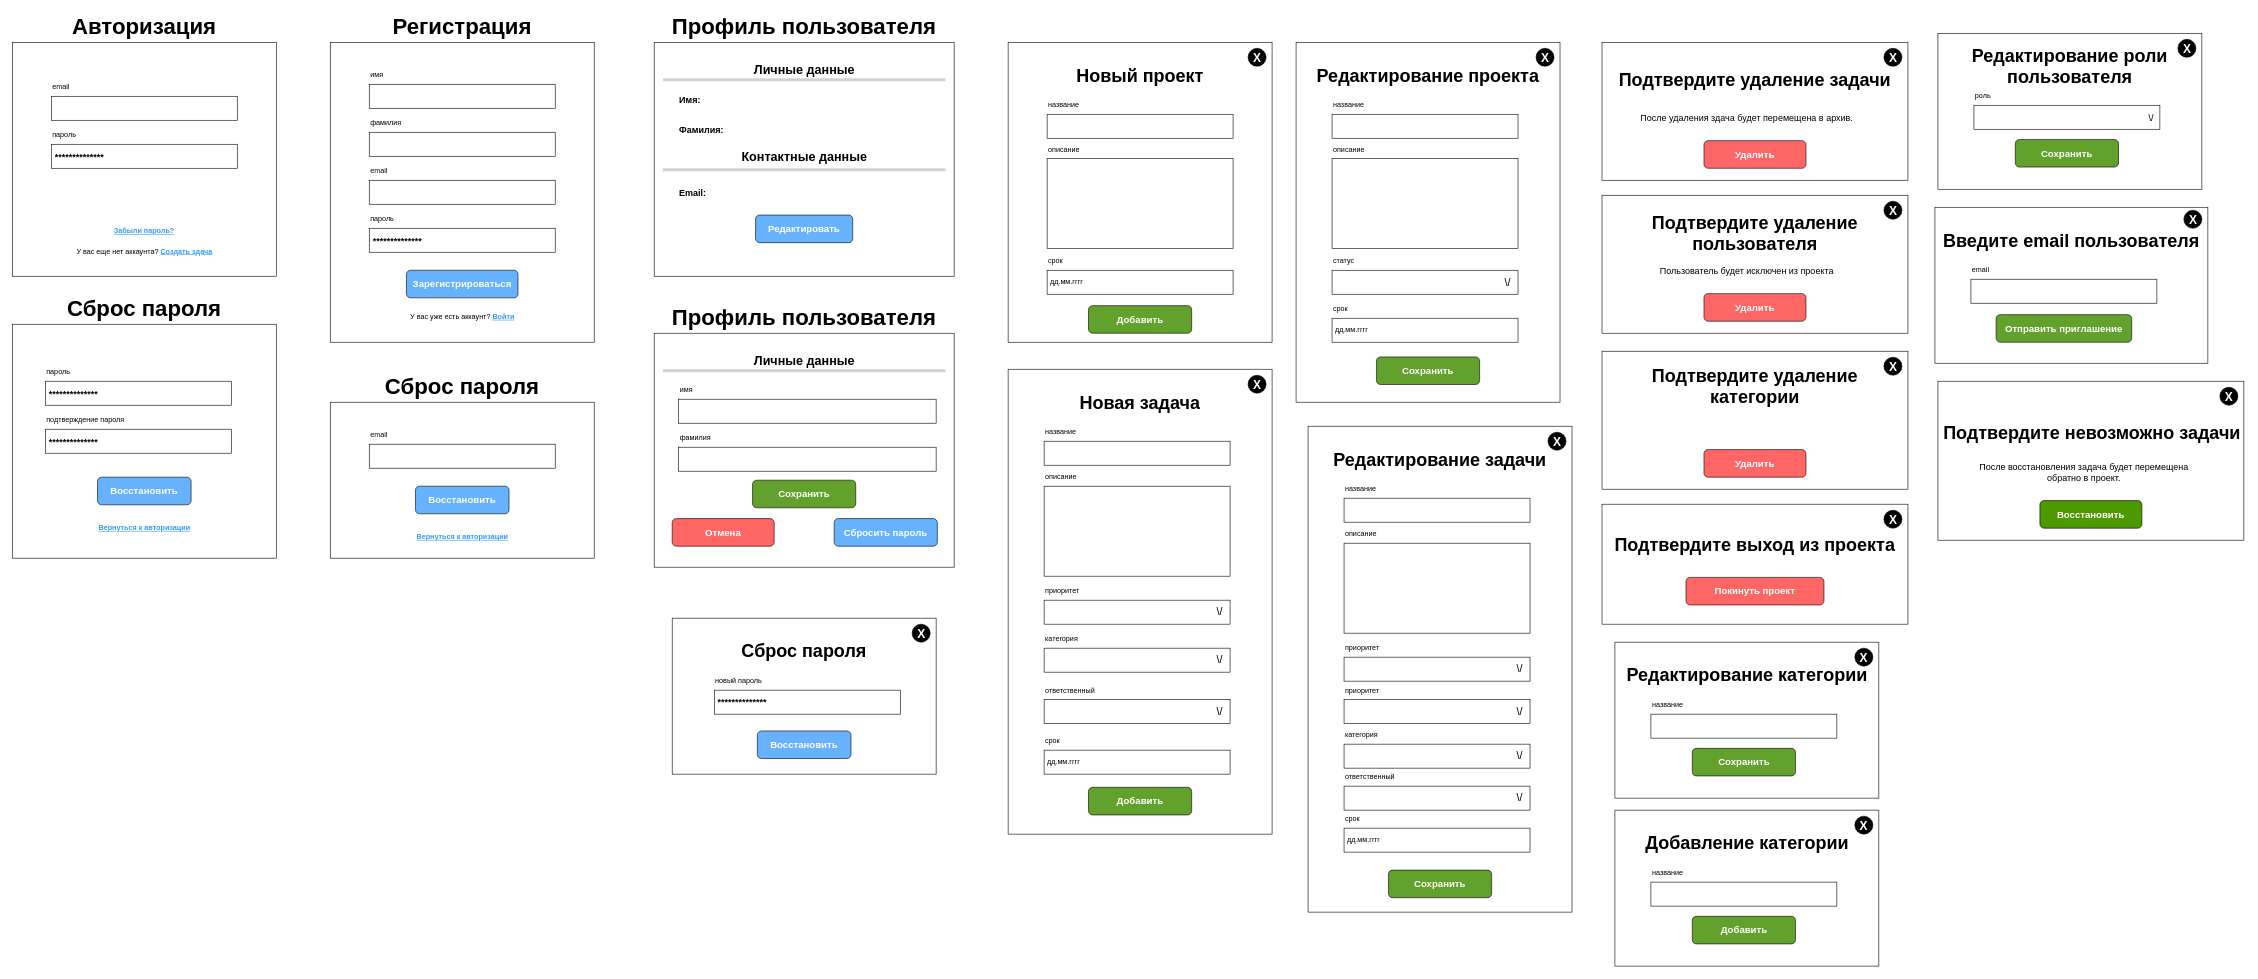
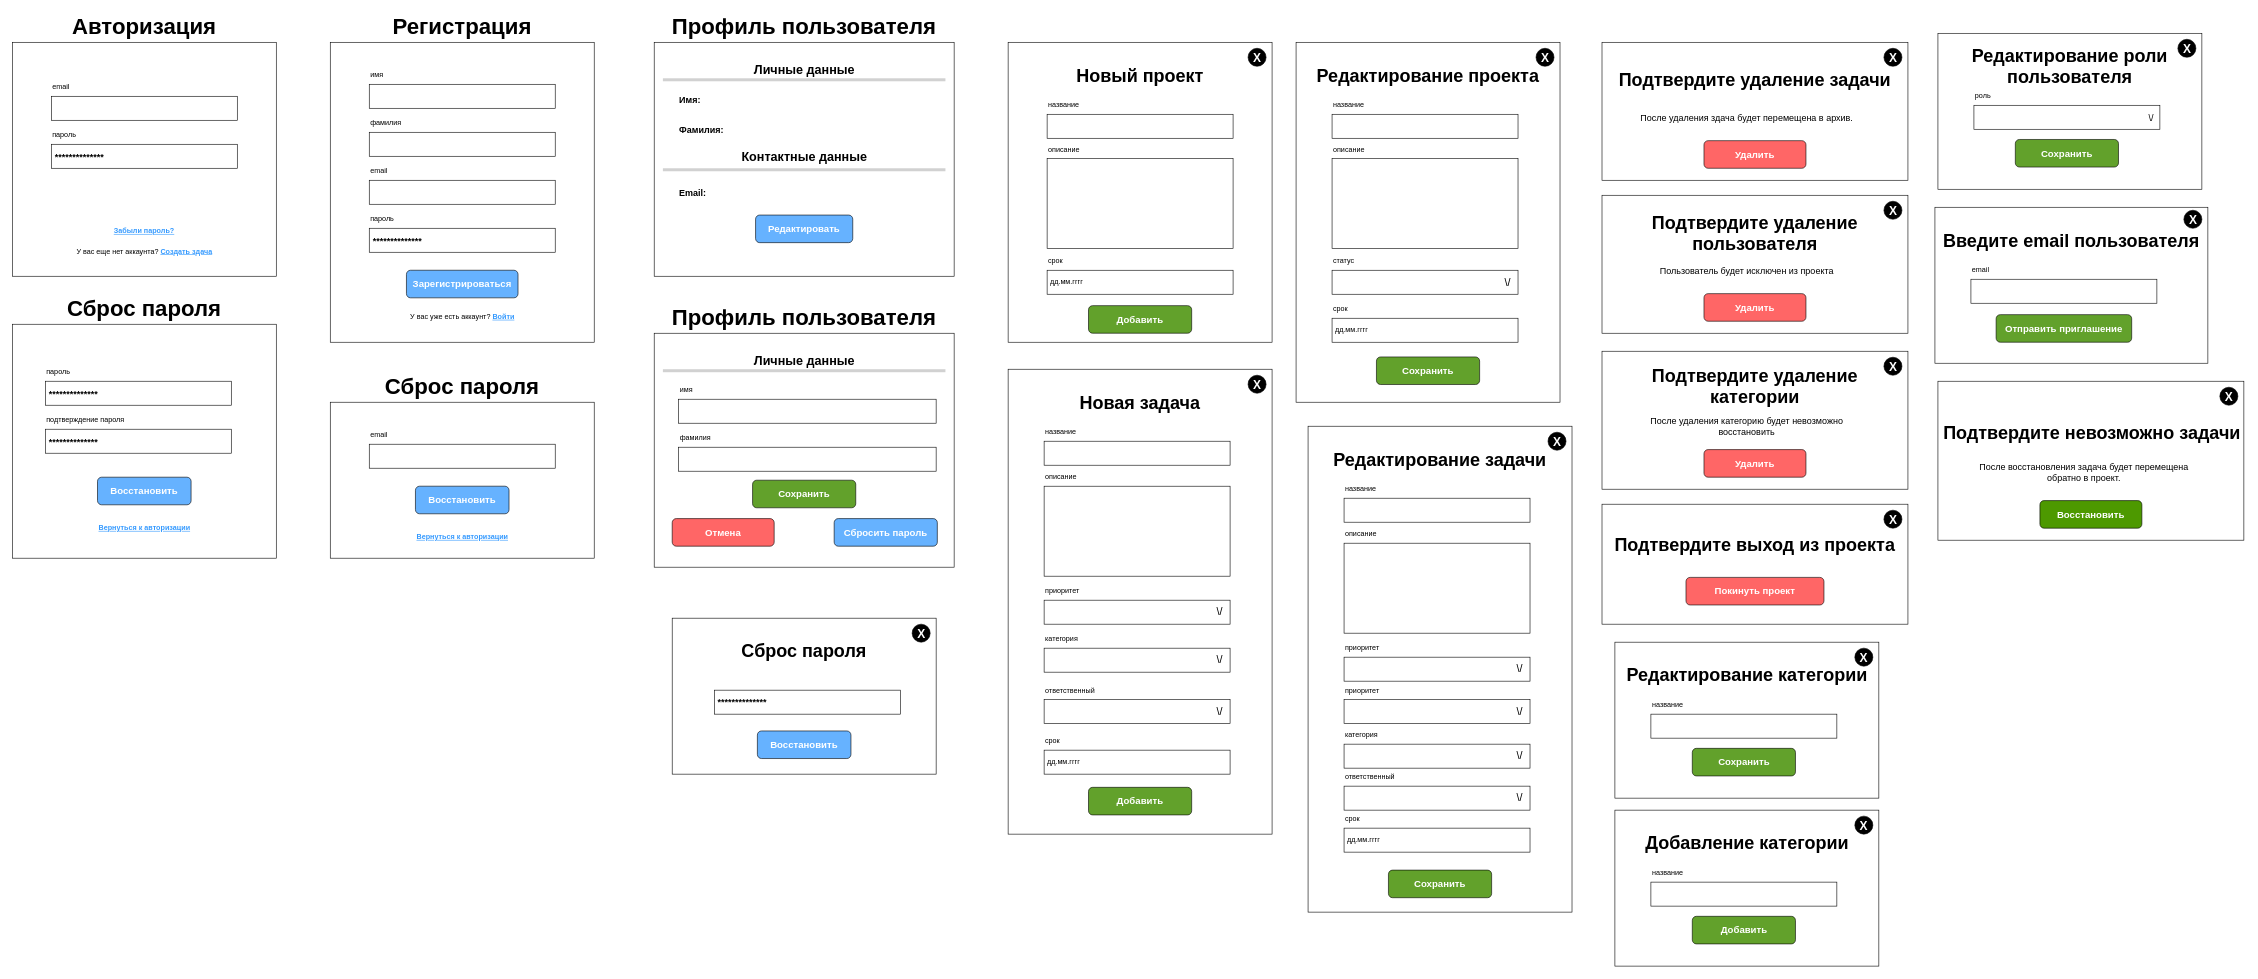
node "После удаления категорию будет невозможно восстановить": added
node "новый пароль": removed
